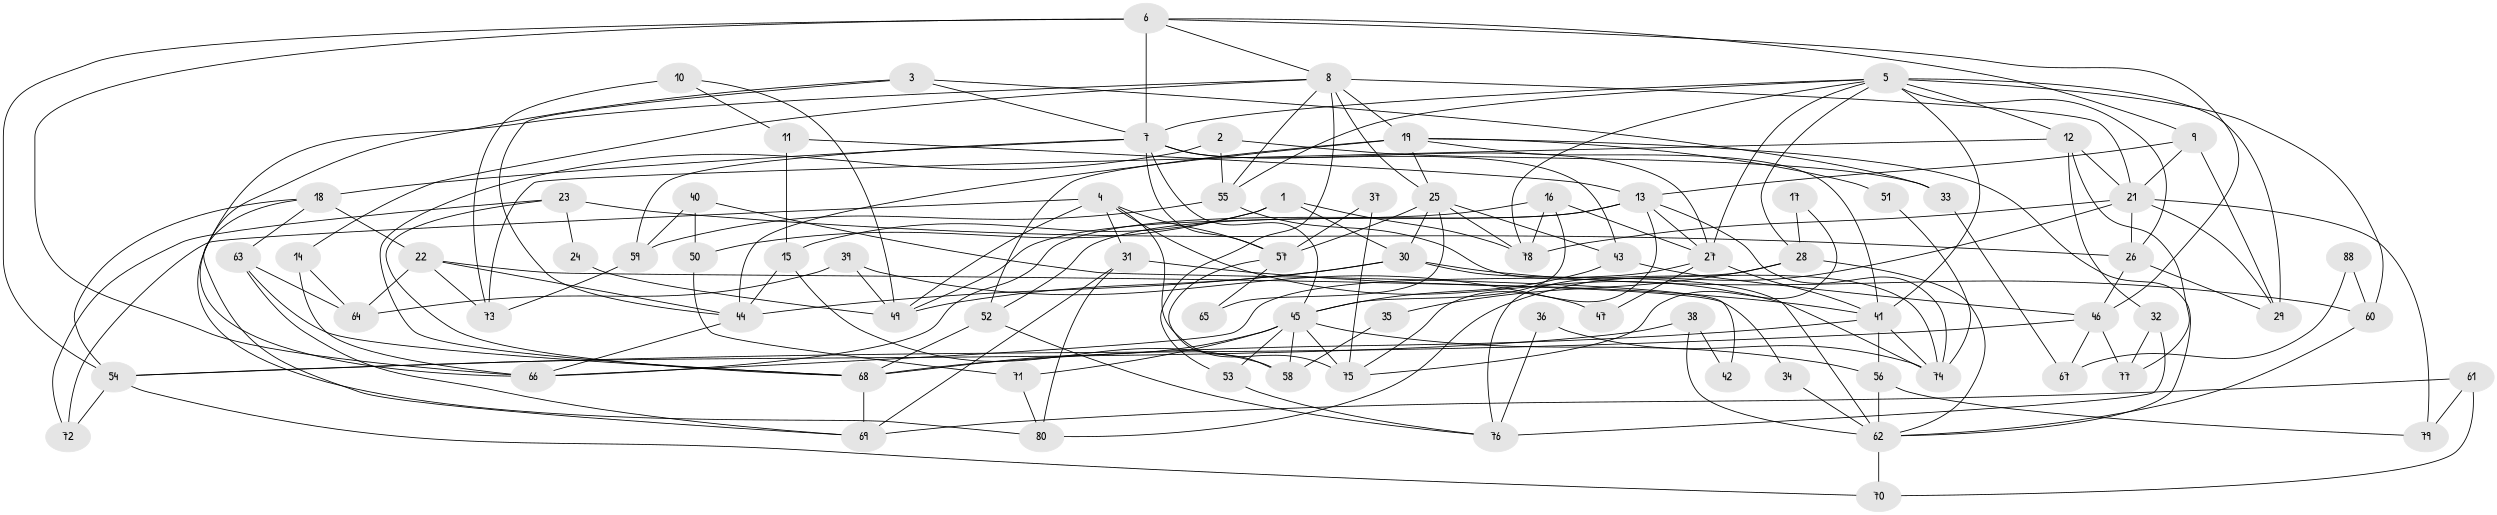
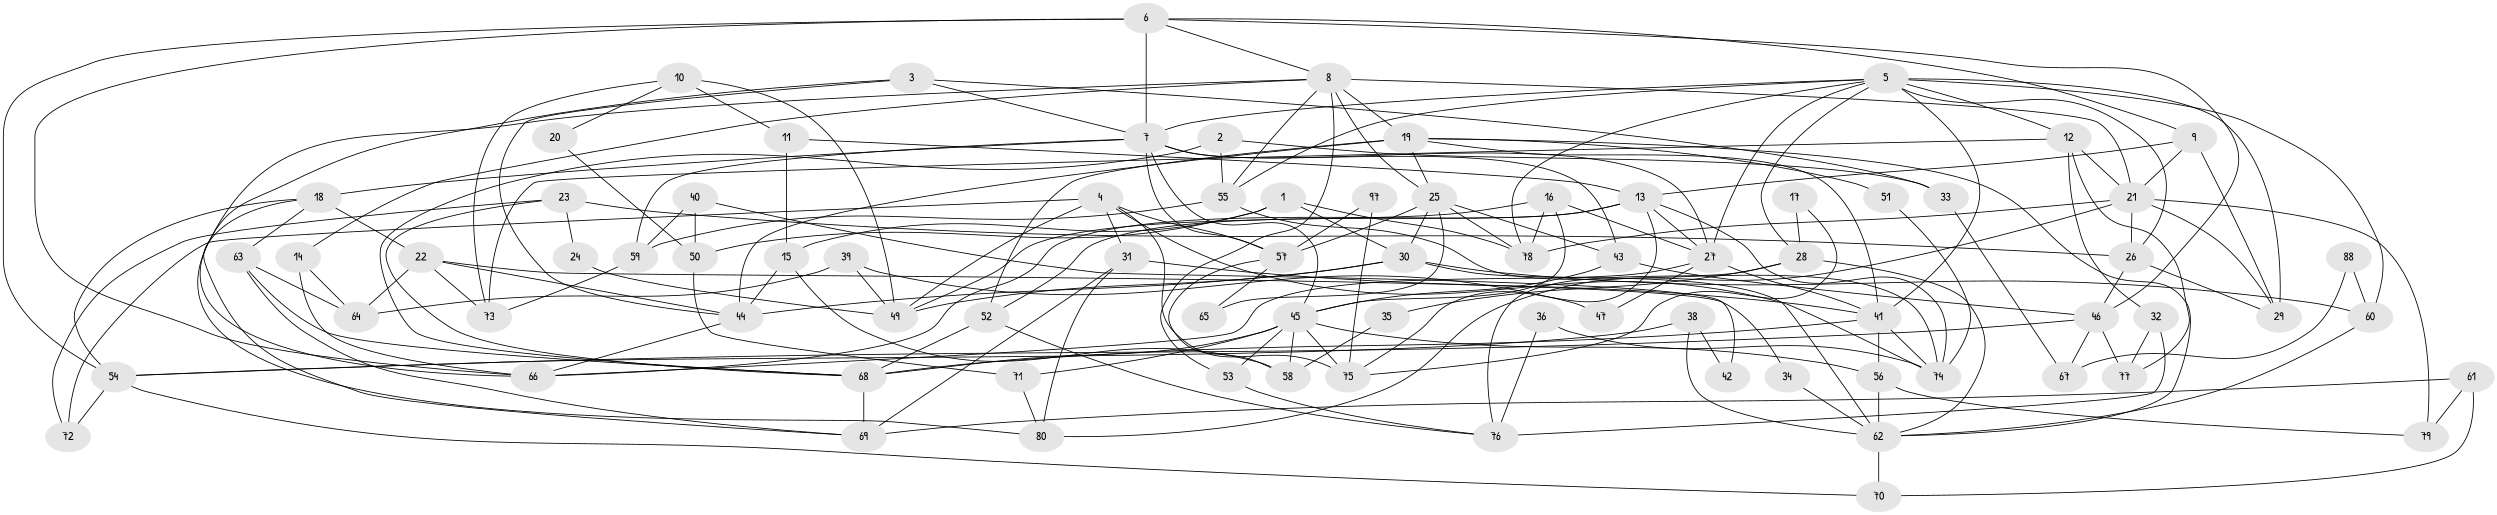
node "20": added
node "37": label "37" -> "97"
